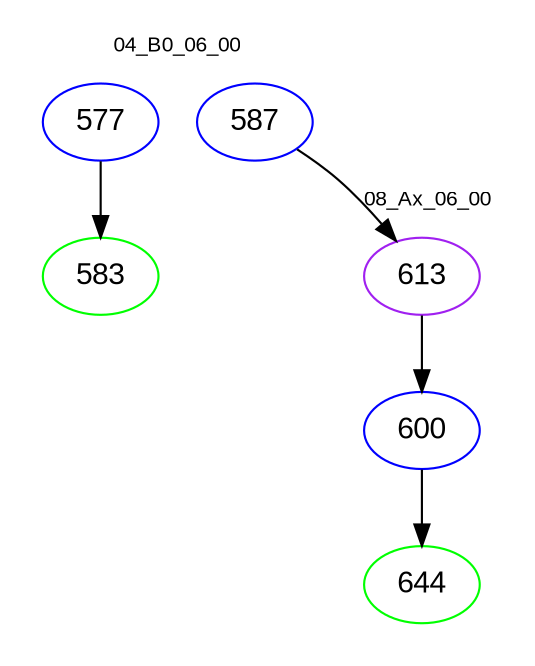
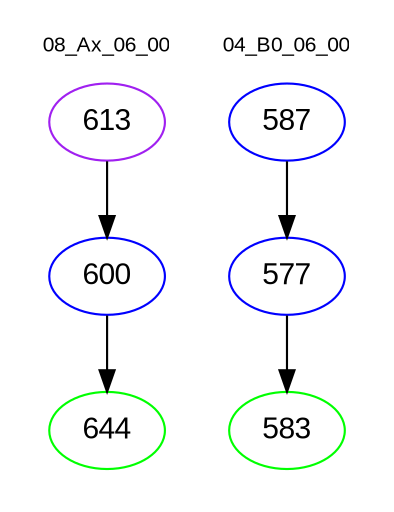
edge "587" -> "613": now "587" -> "577"
